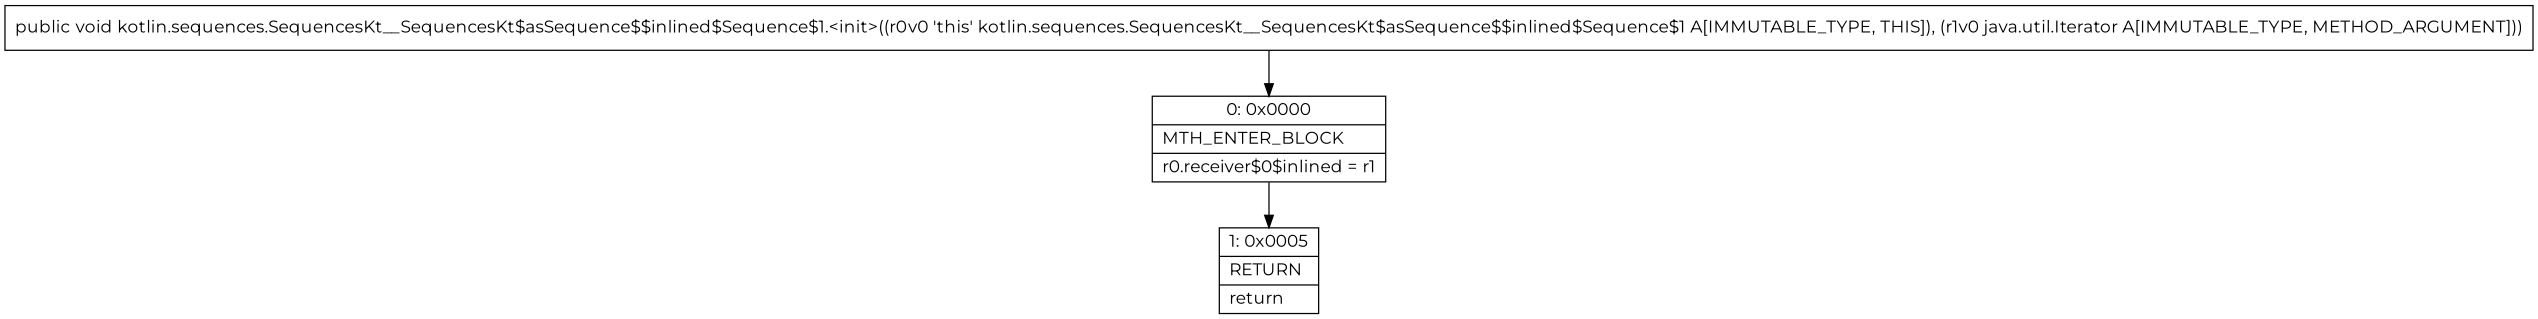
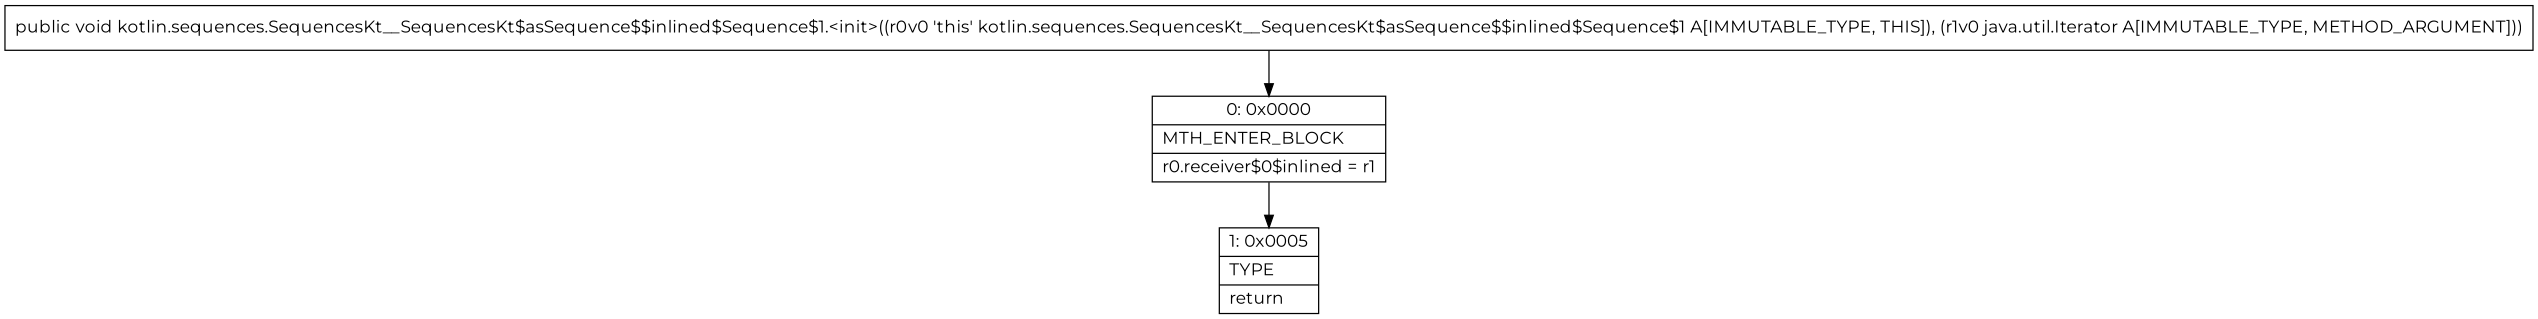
node "1: 0x0005": text "RETURN" -> "TYPE"
